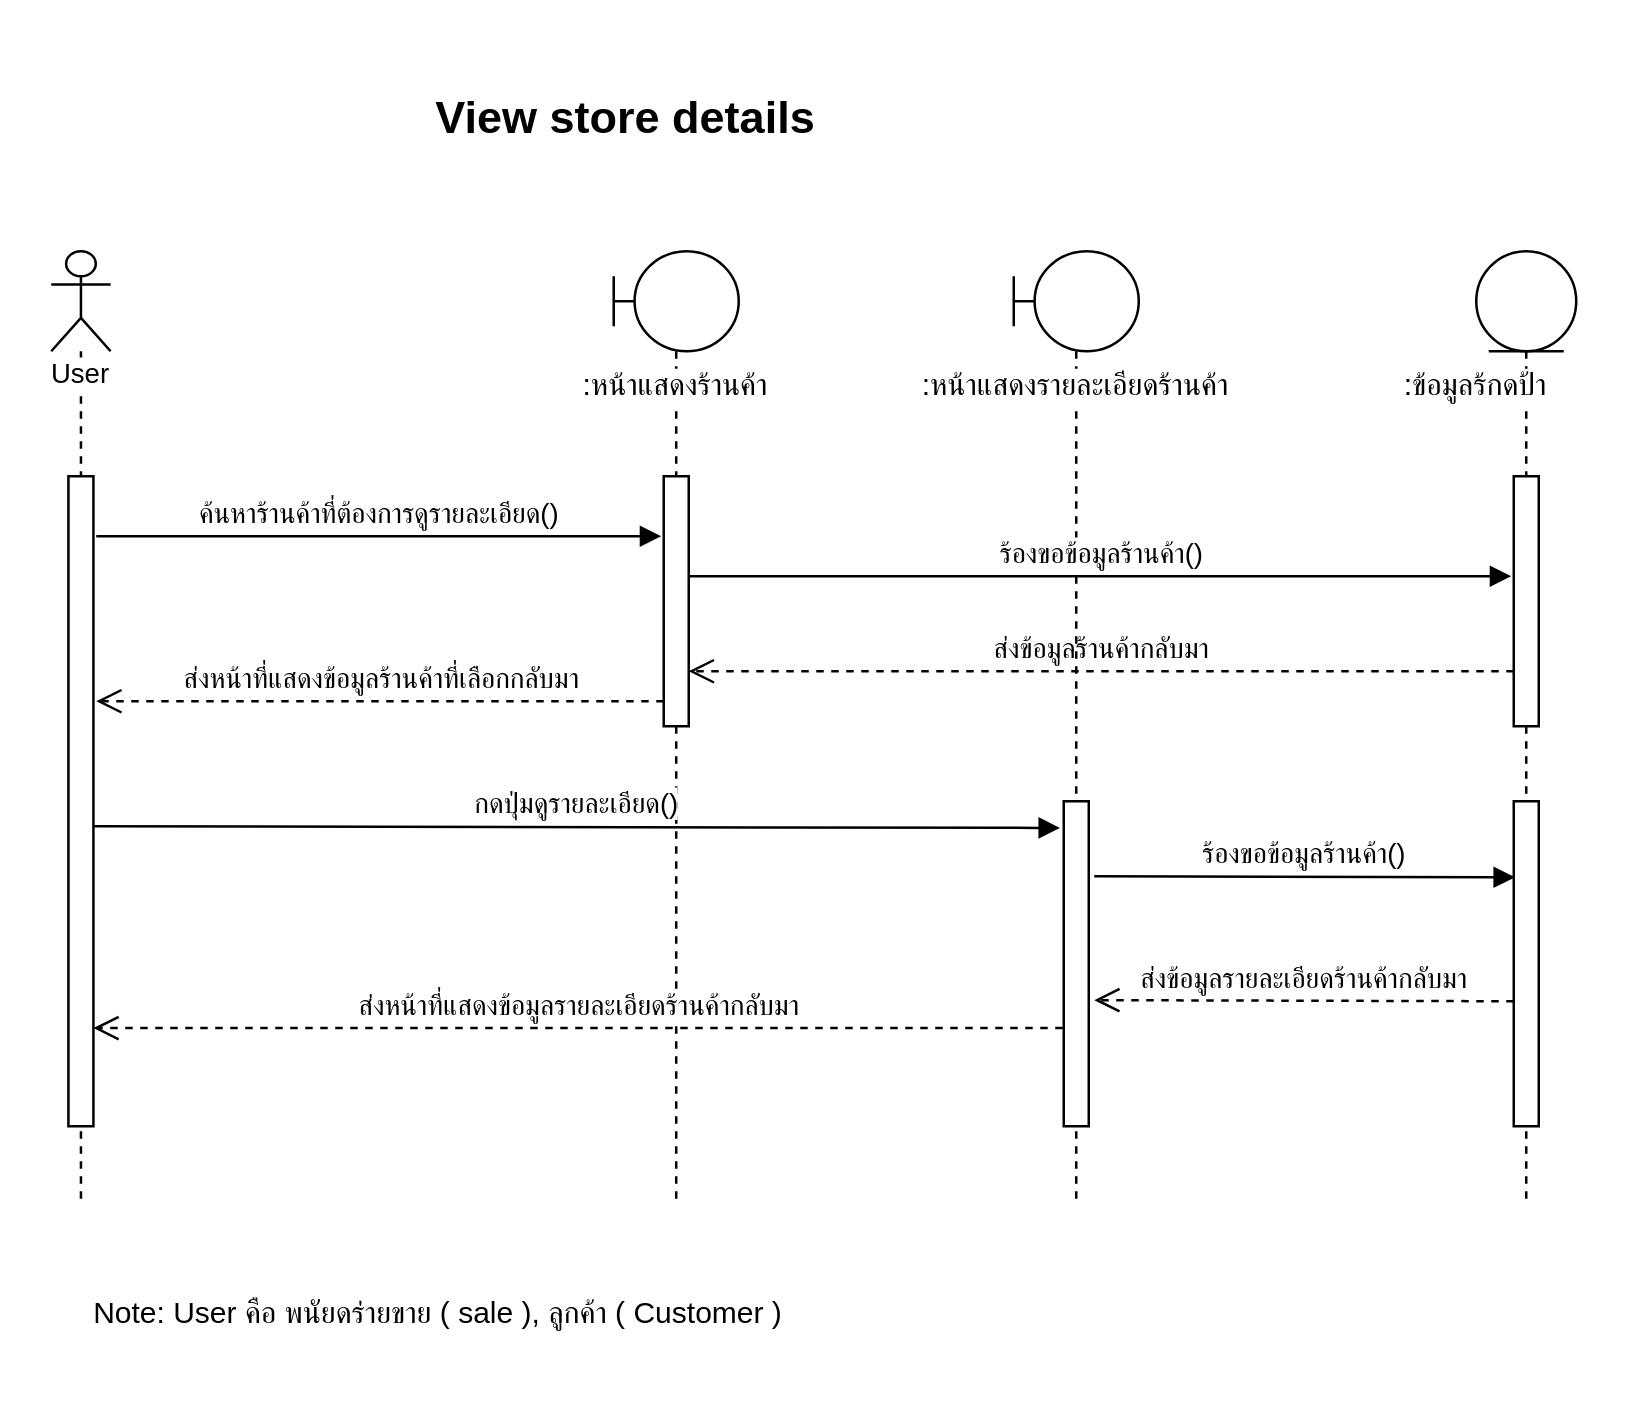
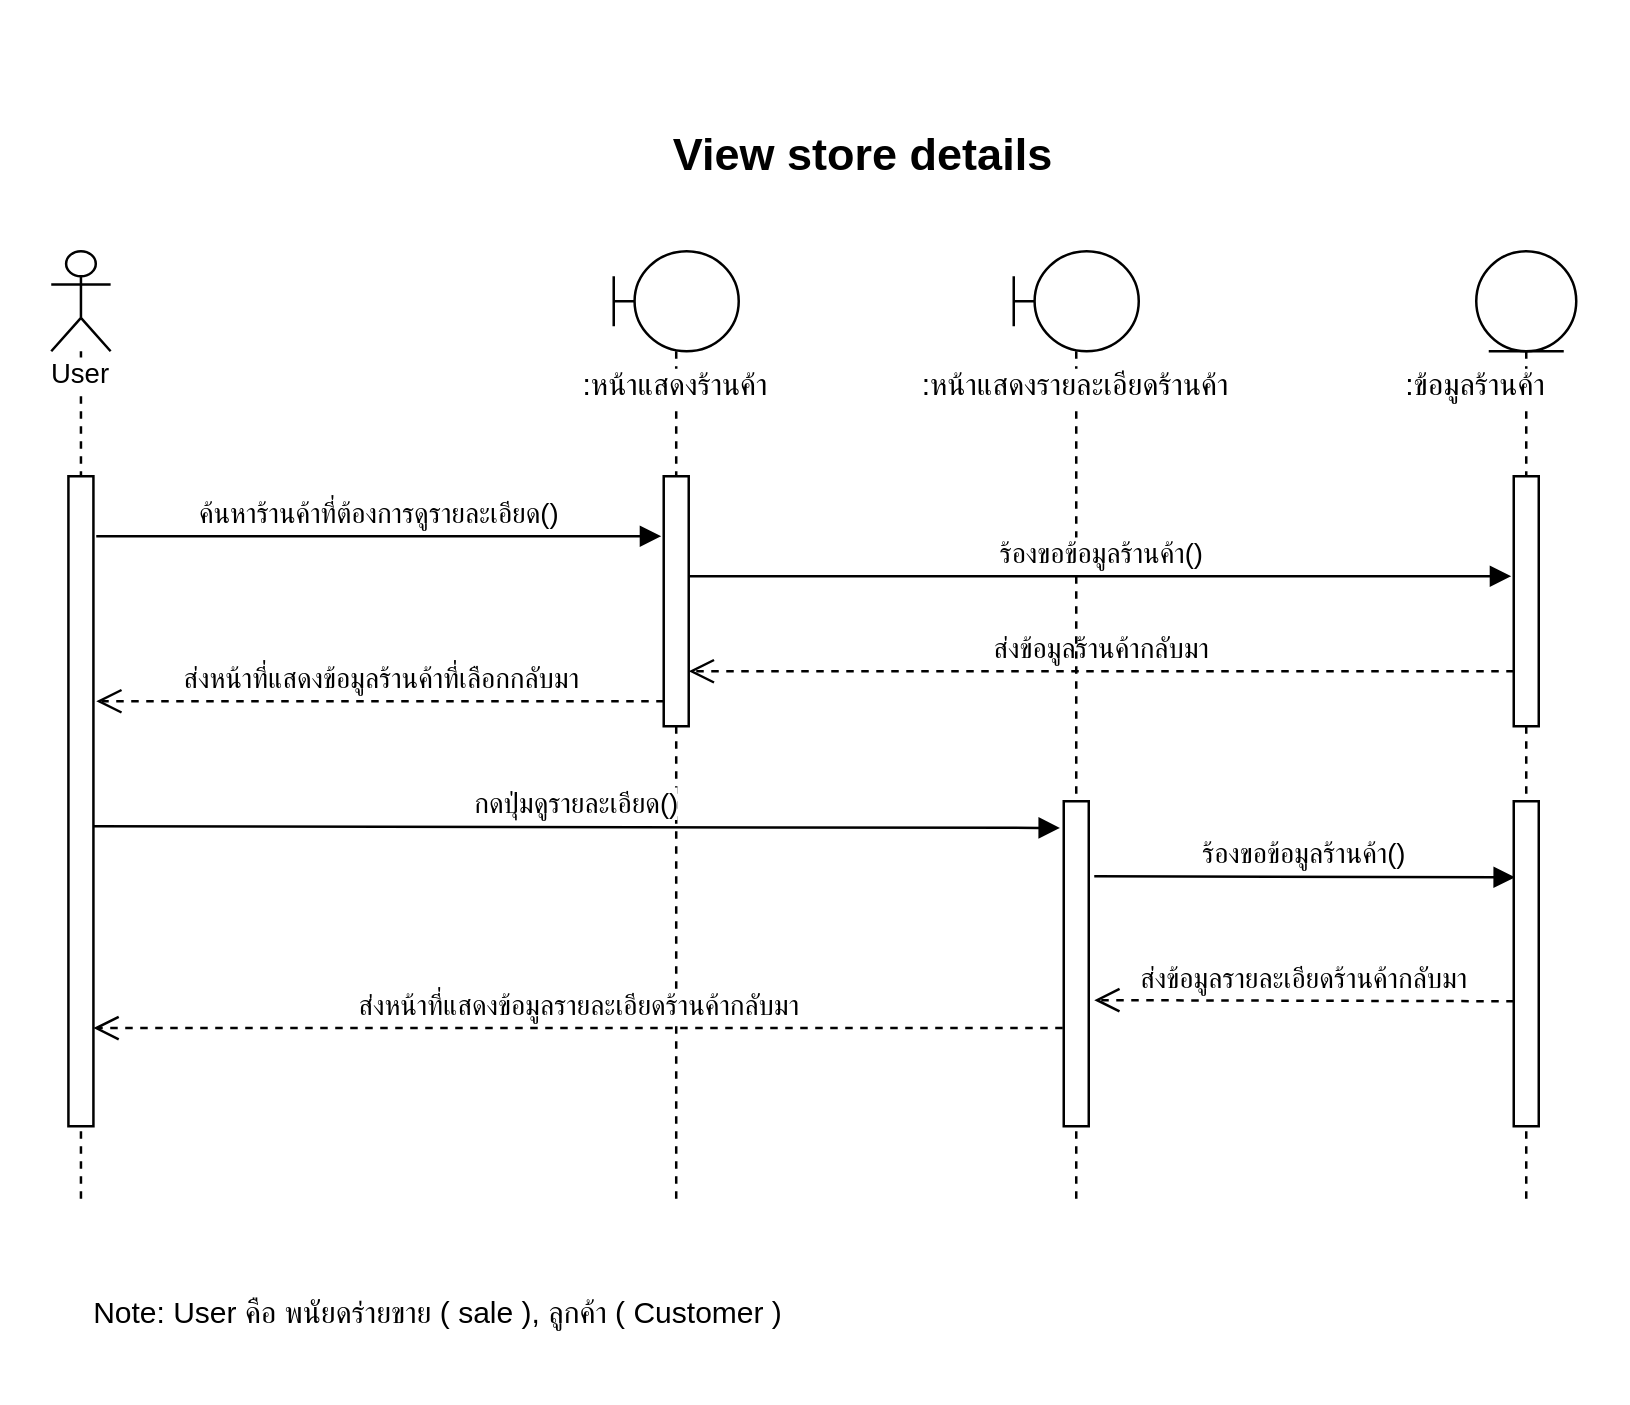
node "View store details": moved (626, 114) -> (864, 151)
node ":ข้อมูลร้กดป้า": label ":ข้อมูลร้กดป้า" -> ":ข้อมูลร้านค้า"
